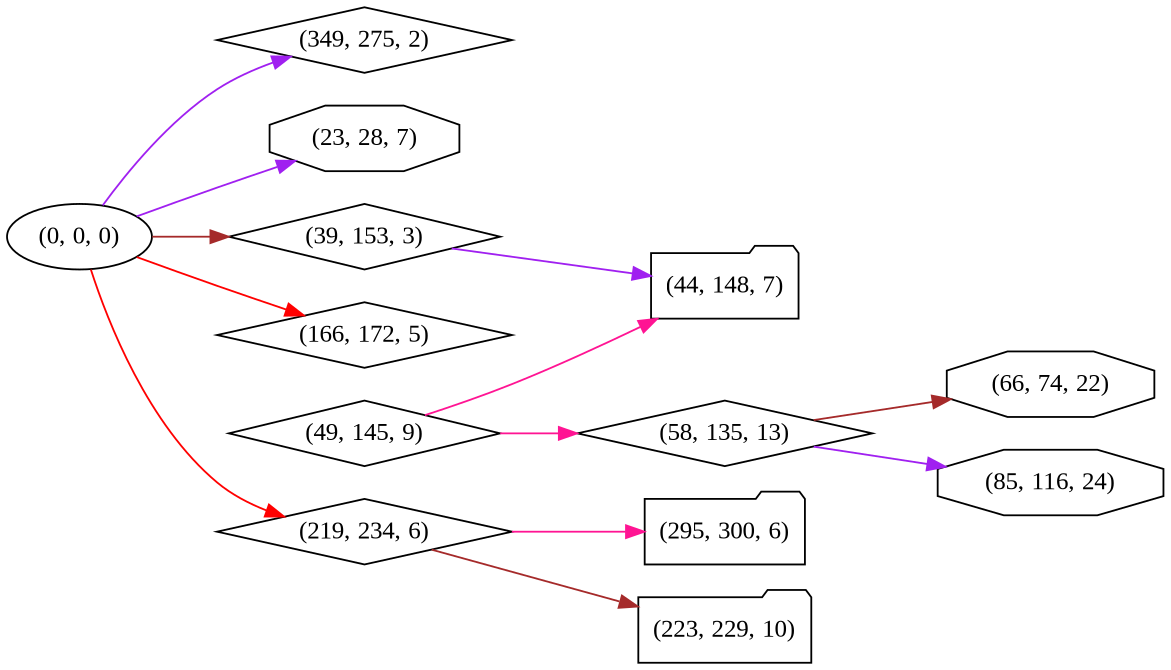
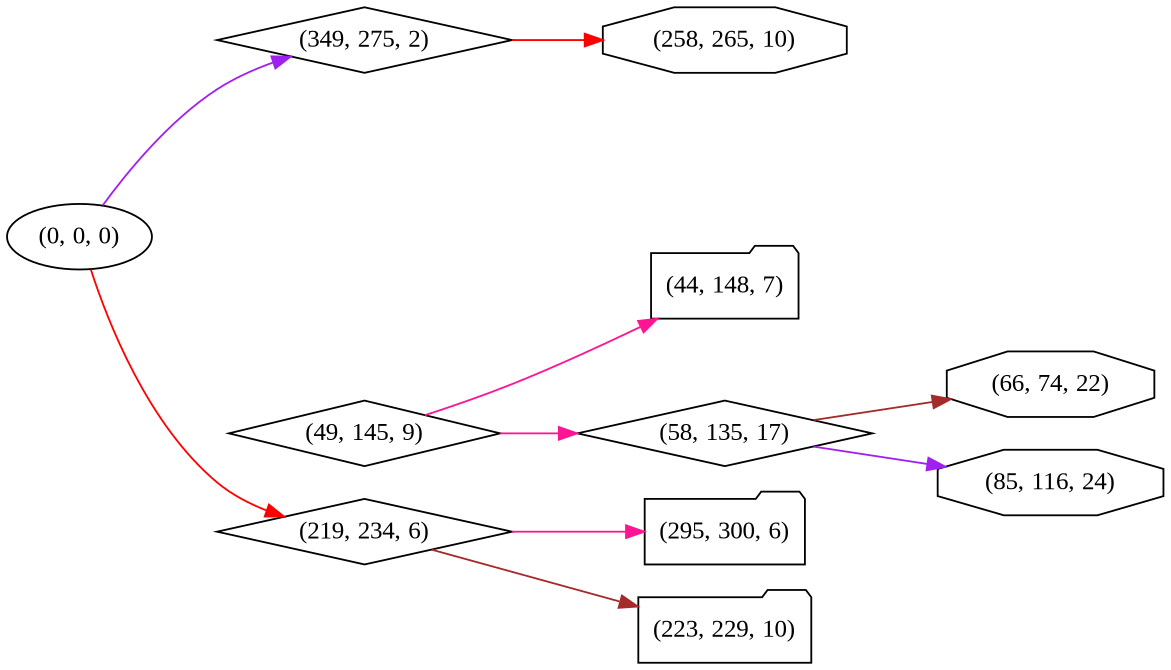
node "(258, 265, 10)": added
node "(23, 28, 7)": removed
node "(39, 153, 3)": removed
node "(166, 172, 5)": removed
node "(58, 135, 13)": label "(58, 135, 13)" -> "(58, 135, 17)"
